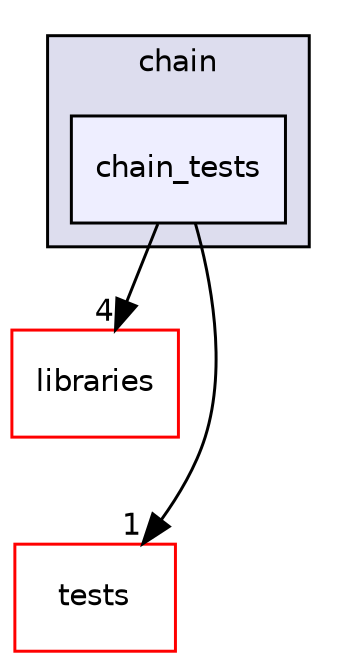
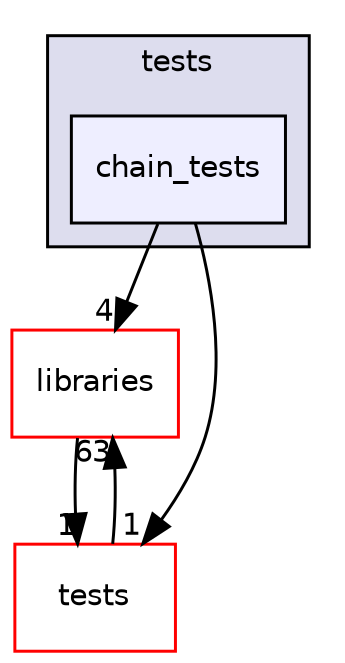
cluster "chain": label "chain" -> "tests"
edge "libraries" -> "tests": added
edge "tests" -> "libraries": added
